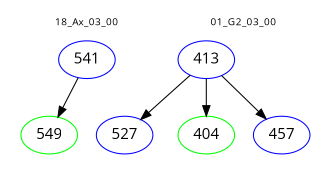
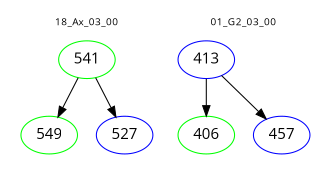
node "541": color blue -> green
edge "413" -> "527": now "541" -> "527"
node "404": label "404" -> "406"
